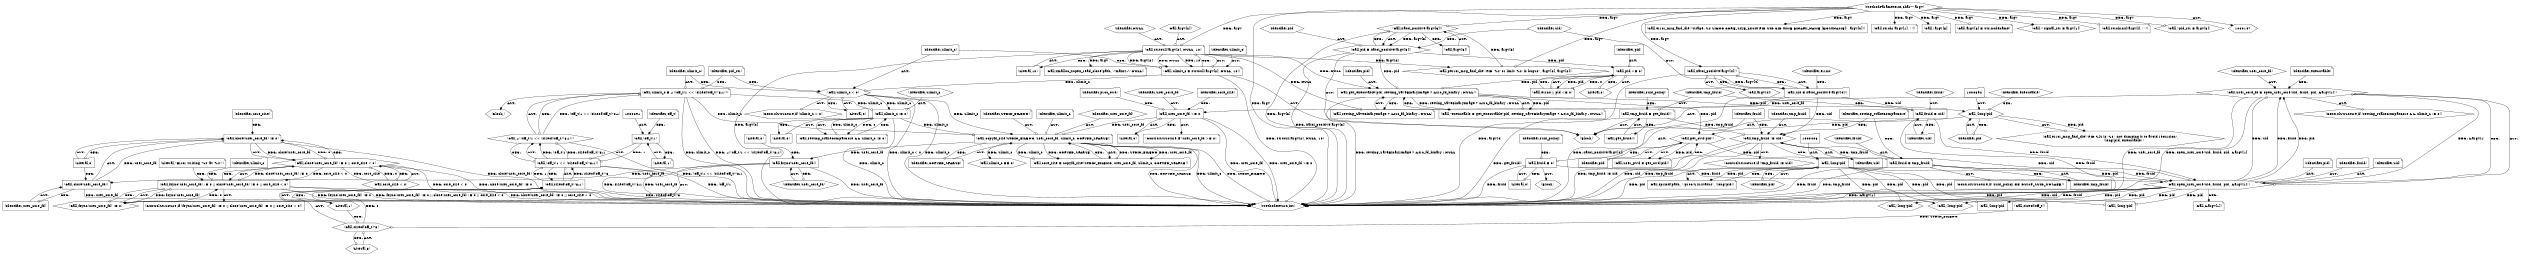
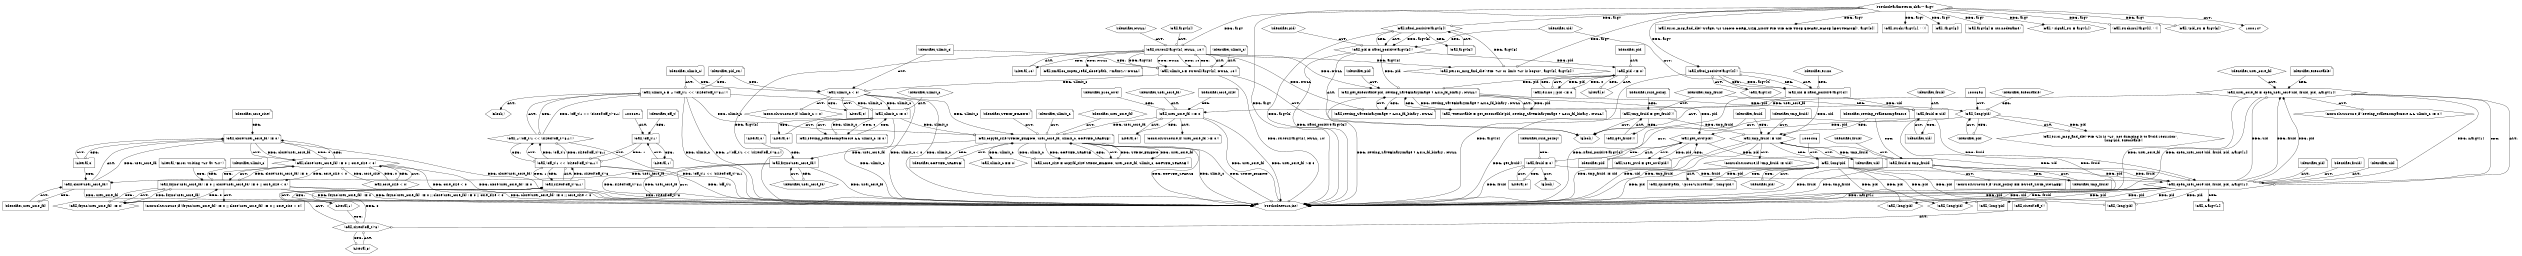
edge "(Call,strtoull(argv[2], NULL, 10))" -> "(Call,xmalloc_xopen_read_close(path, /*maxsz:*/ NULL))": label "DDG: argv" -> "DDG: NULL"
edge "(Call,sizeof(off_t))" -> "(Call,sizeof(off_t)*8)": label "DDG: STDIN_FILENO" -> "AST: "
